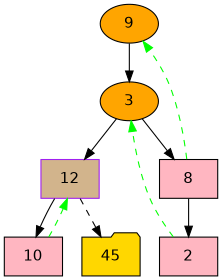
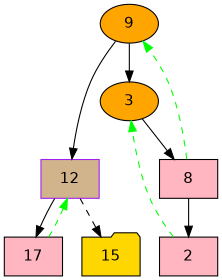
edge "3" -> "12": now "9" -> "12"
node "10": label "10" -> "17"
node "45": label "45" -> "15"
